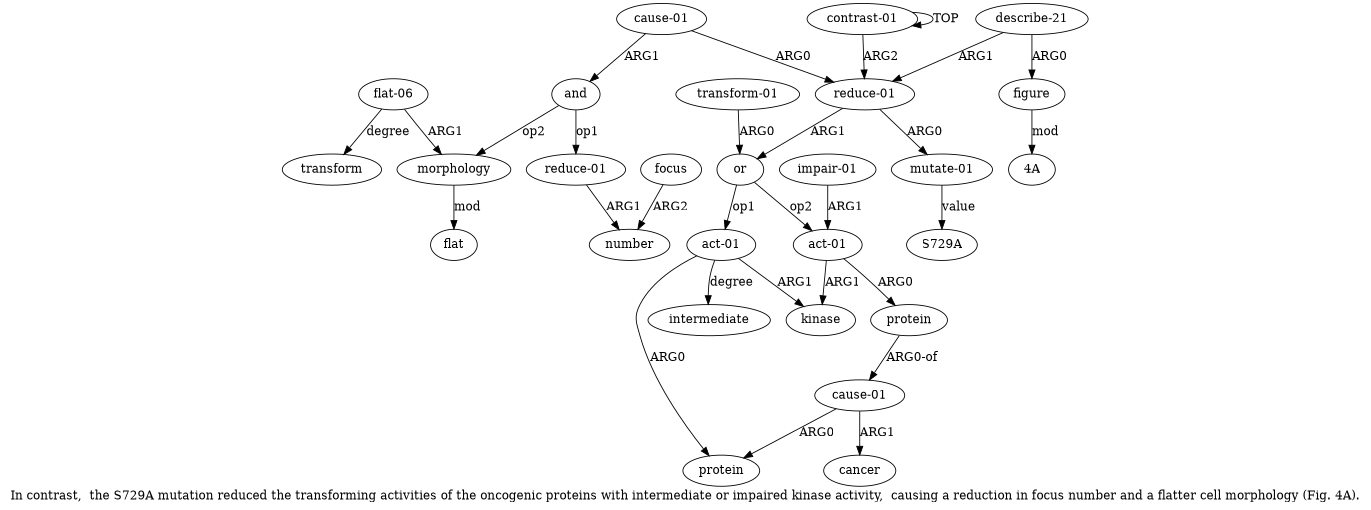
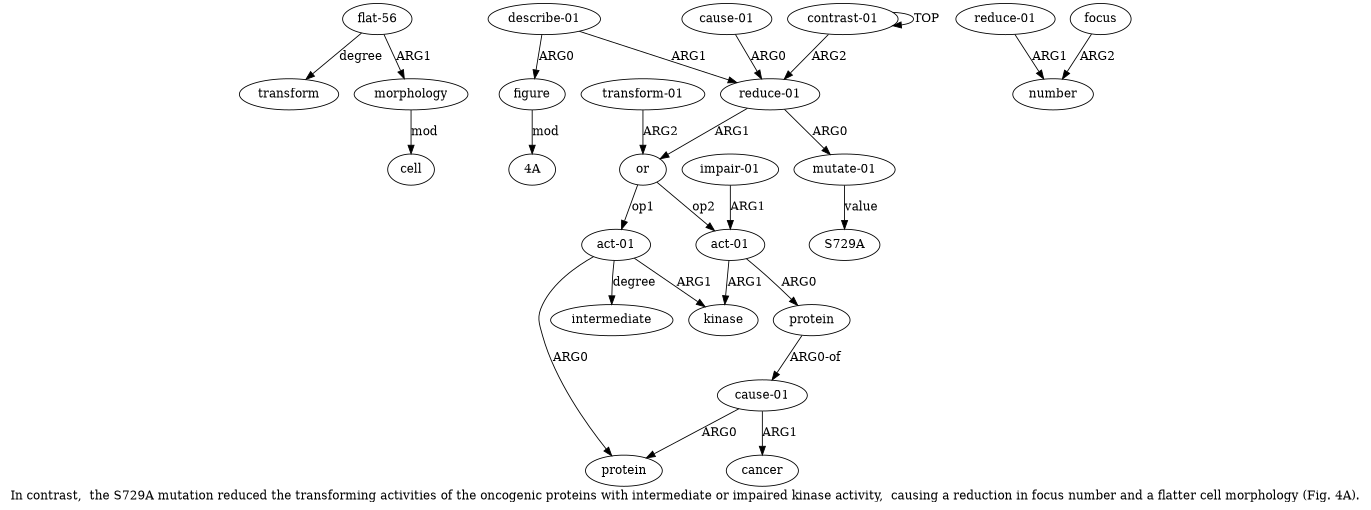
node "describe-21": label "describe-21" -> "describe-01"
node "flat-06": label "flat-06" -> "flat-56"
node "and": removed
edge "transform-01" -> "or": label "ARG0" -> "ARG2"
node "flat": label "flat" -> "cell"
